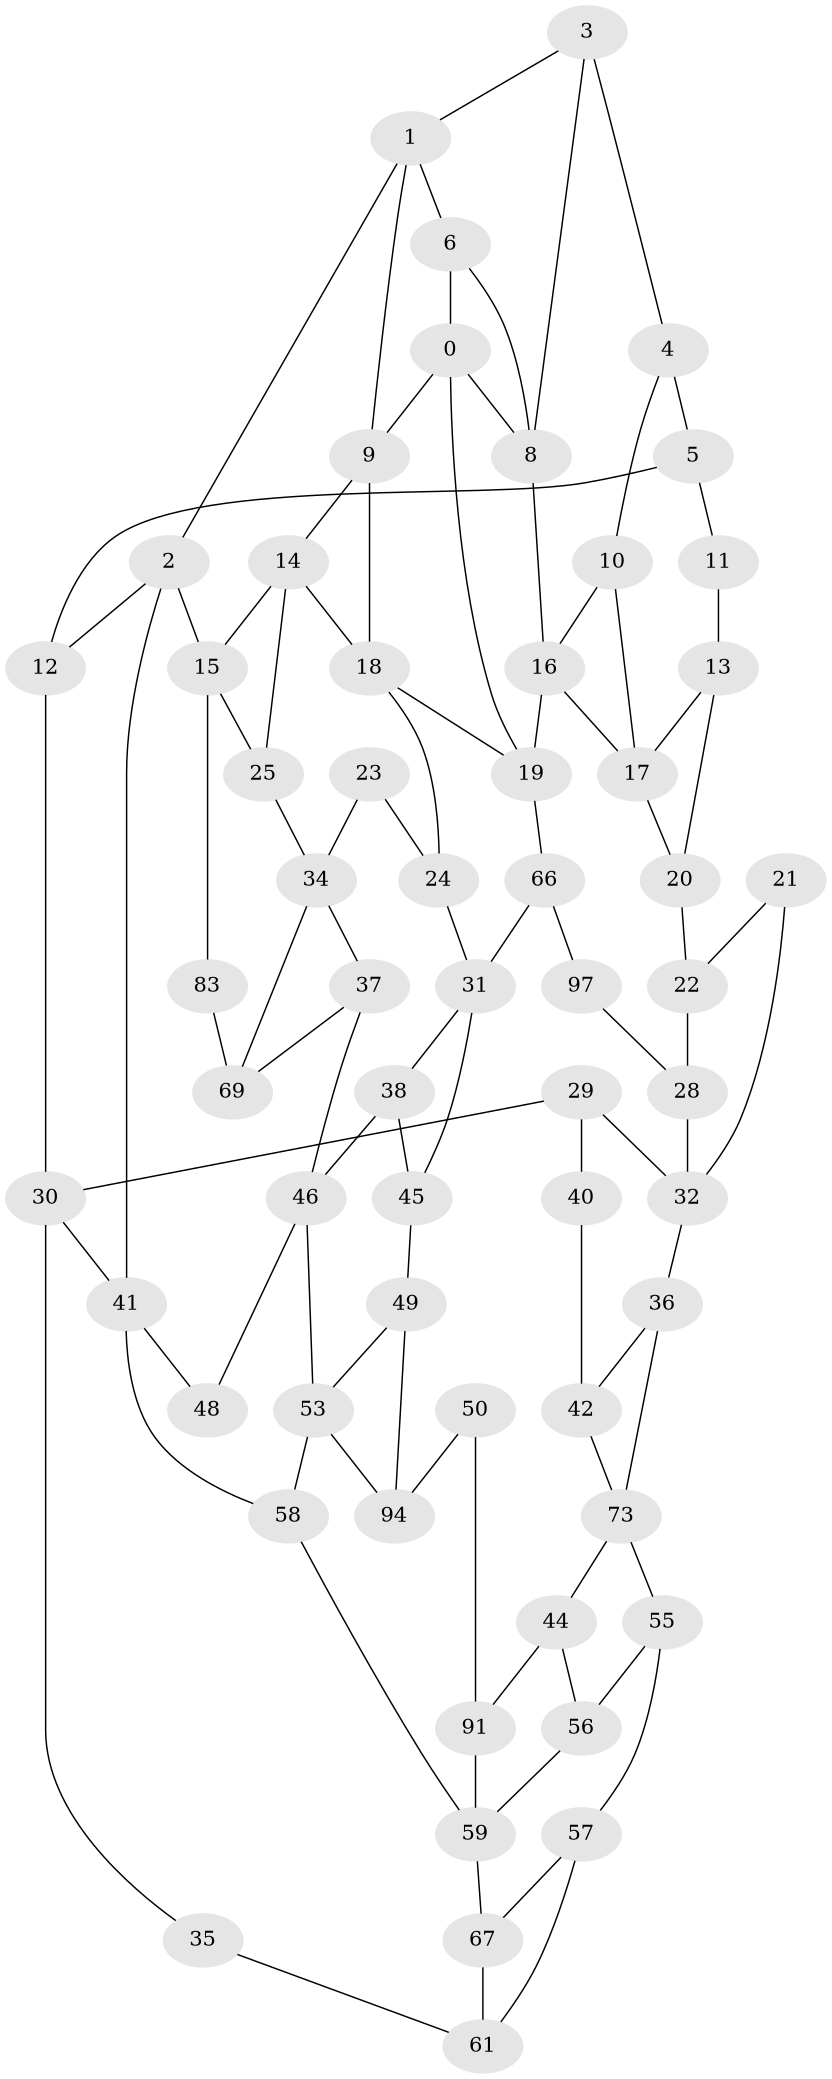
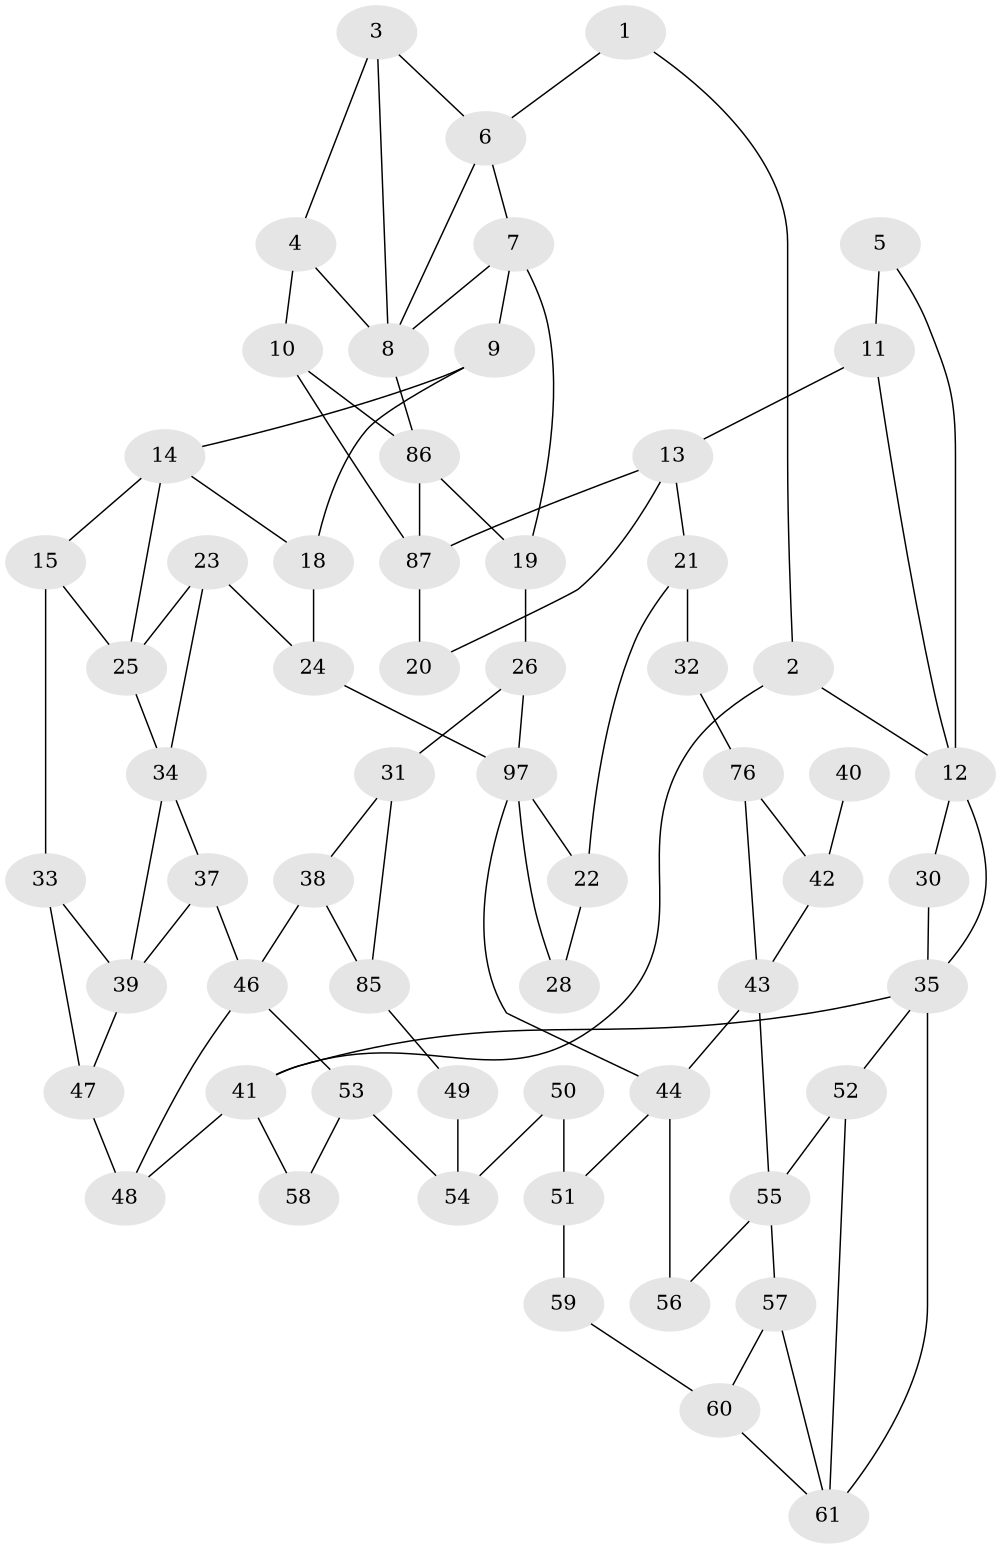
edge "3" -- "1": now "3" -- "6"
edge "1" -- "9": removed
node "0": label "0" -> "7"
edge "4" -- "5": now "4" -- "8"
edge "13" -- "21": added
edge "11" -- "12": added
edge "23" -- "25": added
edge "2" -- "15": removed
node "16": label "16" -> "86"
edge "18" -- "19": removed
node "17": label "17" -> "87"
node "66": label "66" -> "26"
edge "12" -- "35": added
edge "24" -- "31": now "24" -- "97"
edge "20" -- "22": now "97" -- "22"
edge "97" -- "44": added
node "83": label "83" -> "33"
node "47": added
node "69": label "69" -> "39"
node "29": removed
node "52": added
edge "28" -- "32": removed
node "45": label "45" -> "85"
edge "30" -- "41": now "35" -- "41"
node "36": label "36" -> "76"
edge "49" -- "53": removed
node "94": label "94" -> "54"
node "73": label "73" -> "43"
edge "58" -- "59": removed
node "91": label "91" -> "51"
edge "56" -- "59": removed
node "67": label "67" -> "60"
